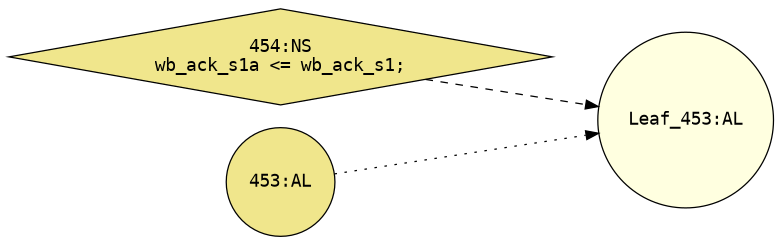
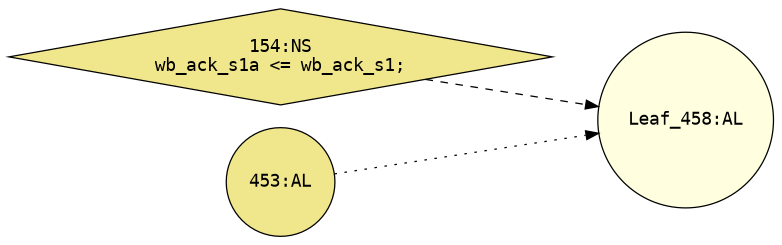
node "454:NS wb_ack_s1a <= wb_ack_s1;": label "454:NS wb_ack_s1a <= wb_ack_s1;" -> "154:NS wb_ack_s1a <= wb_ack_s1;"
node "Leaf_453:AL": label "Leaf_453:AL" -> "Leaf_458:AL"
